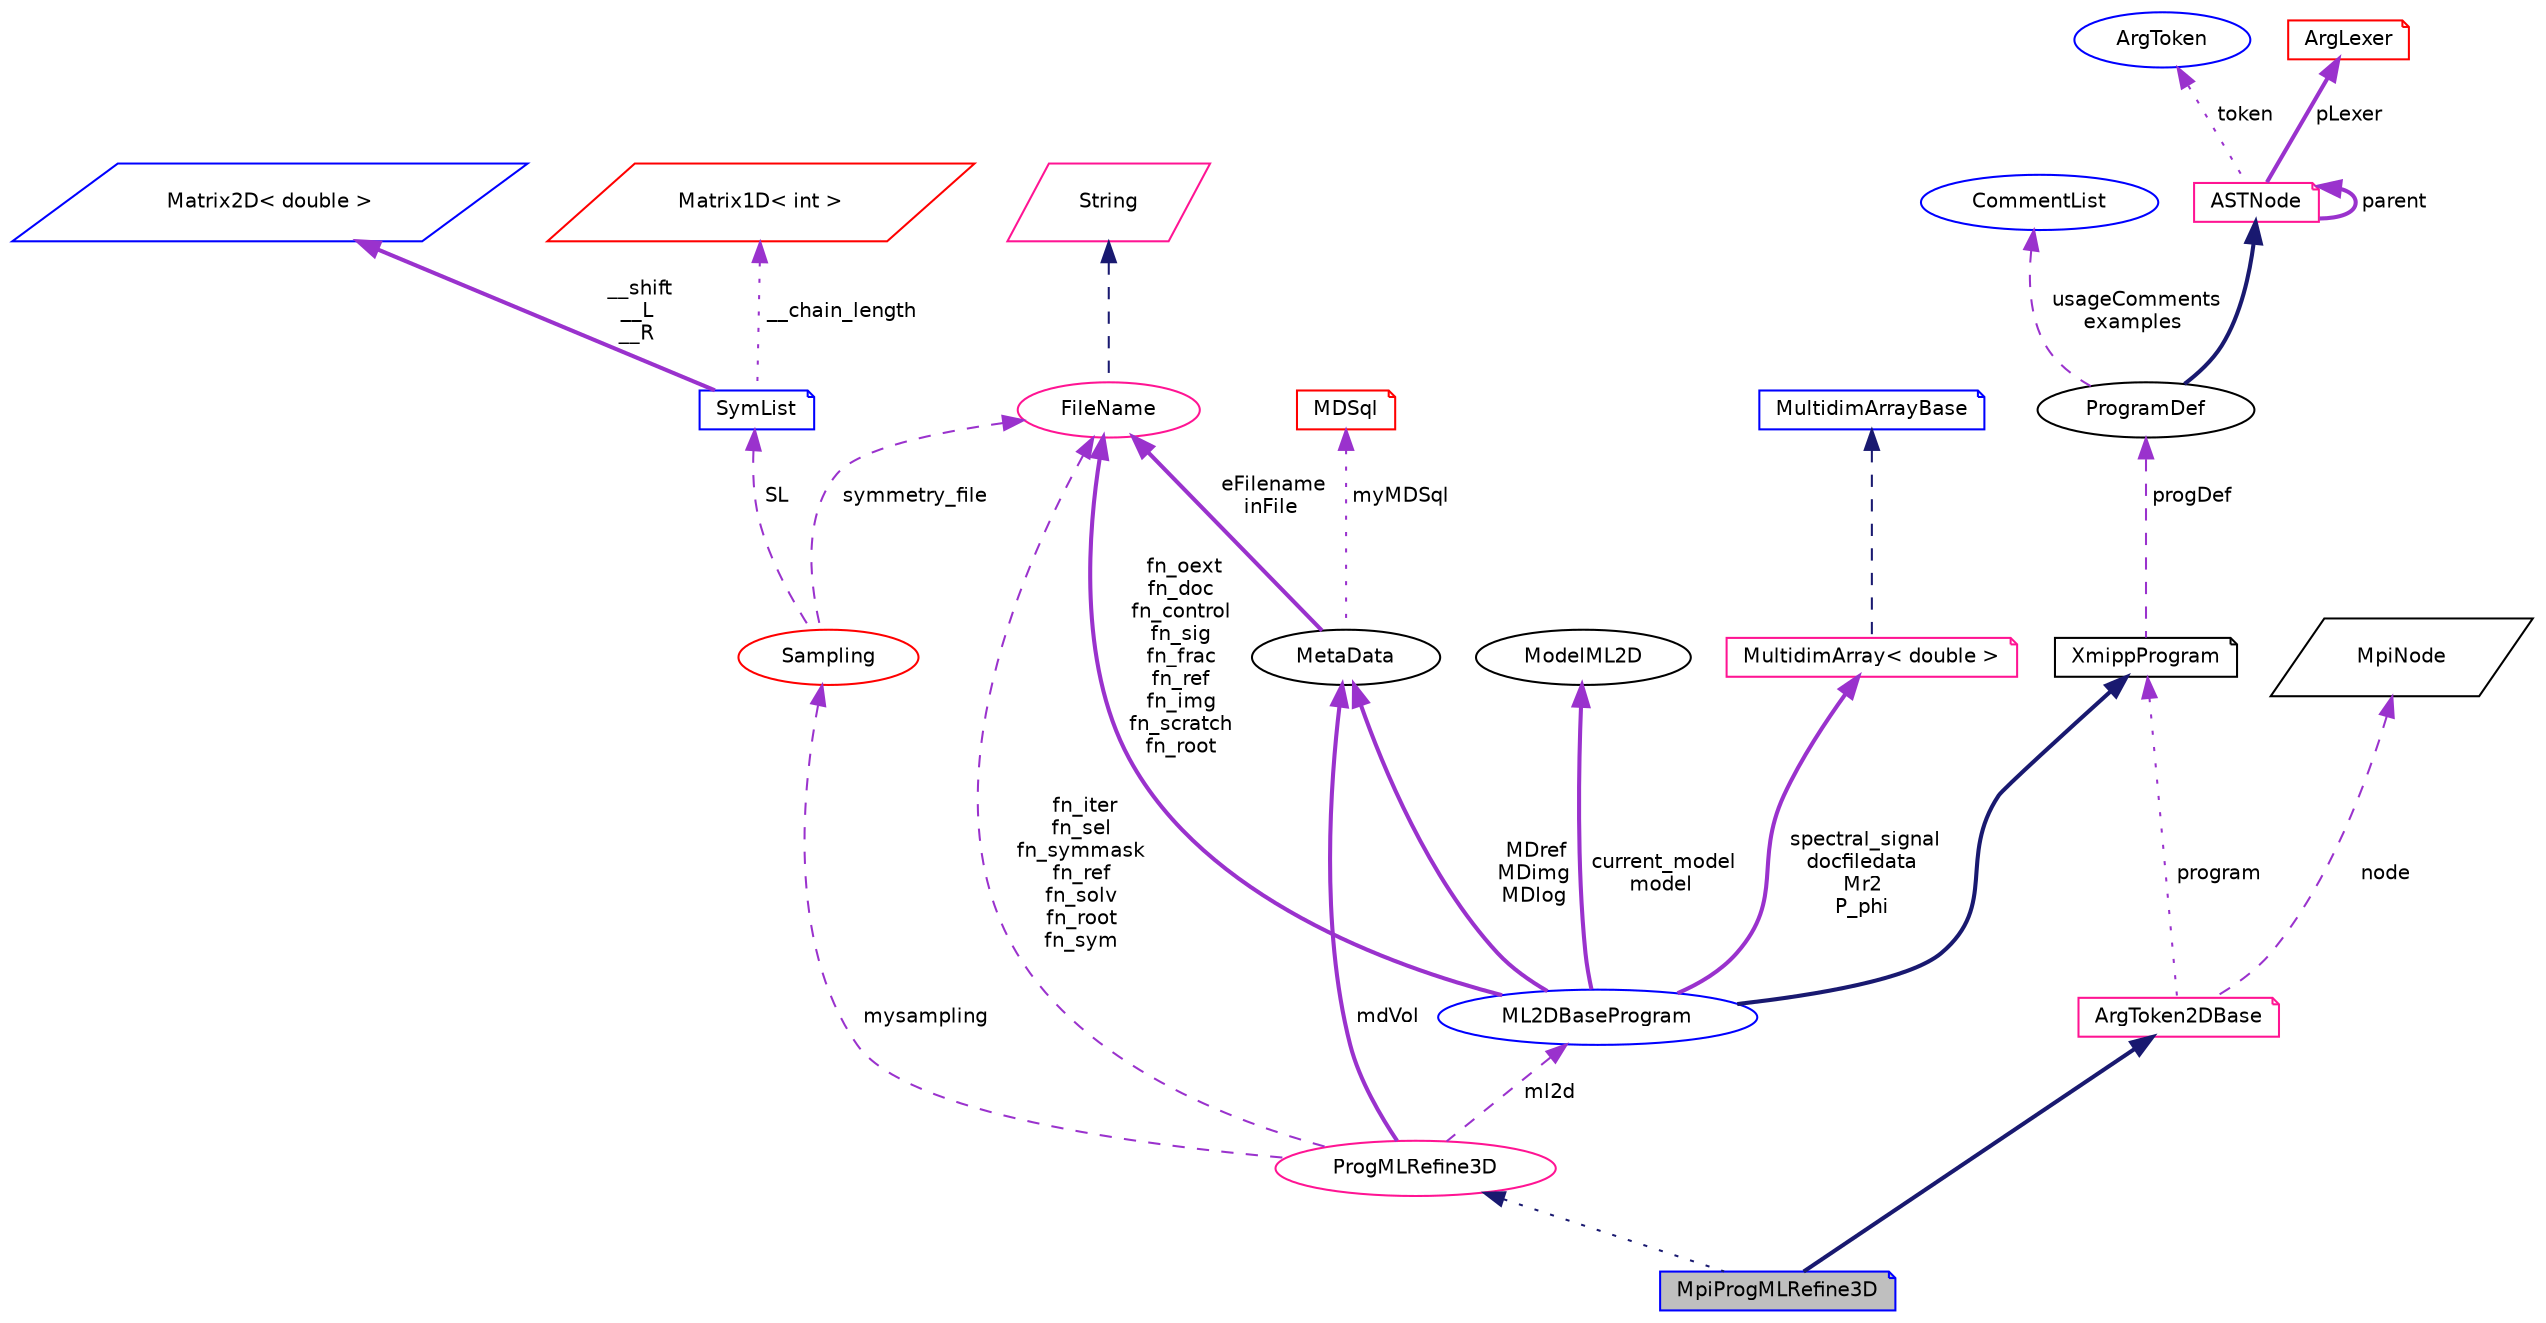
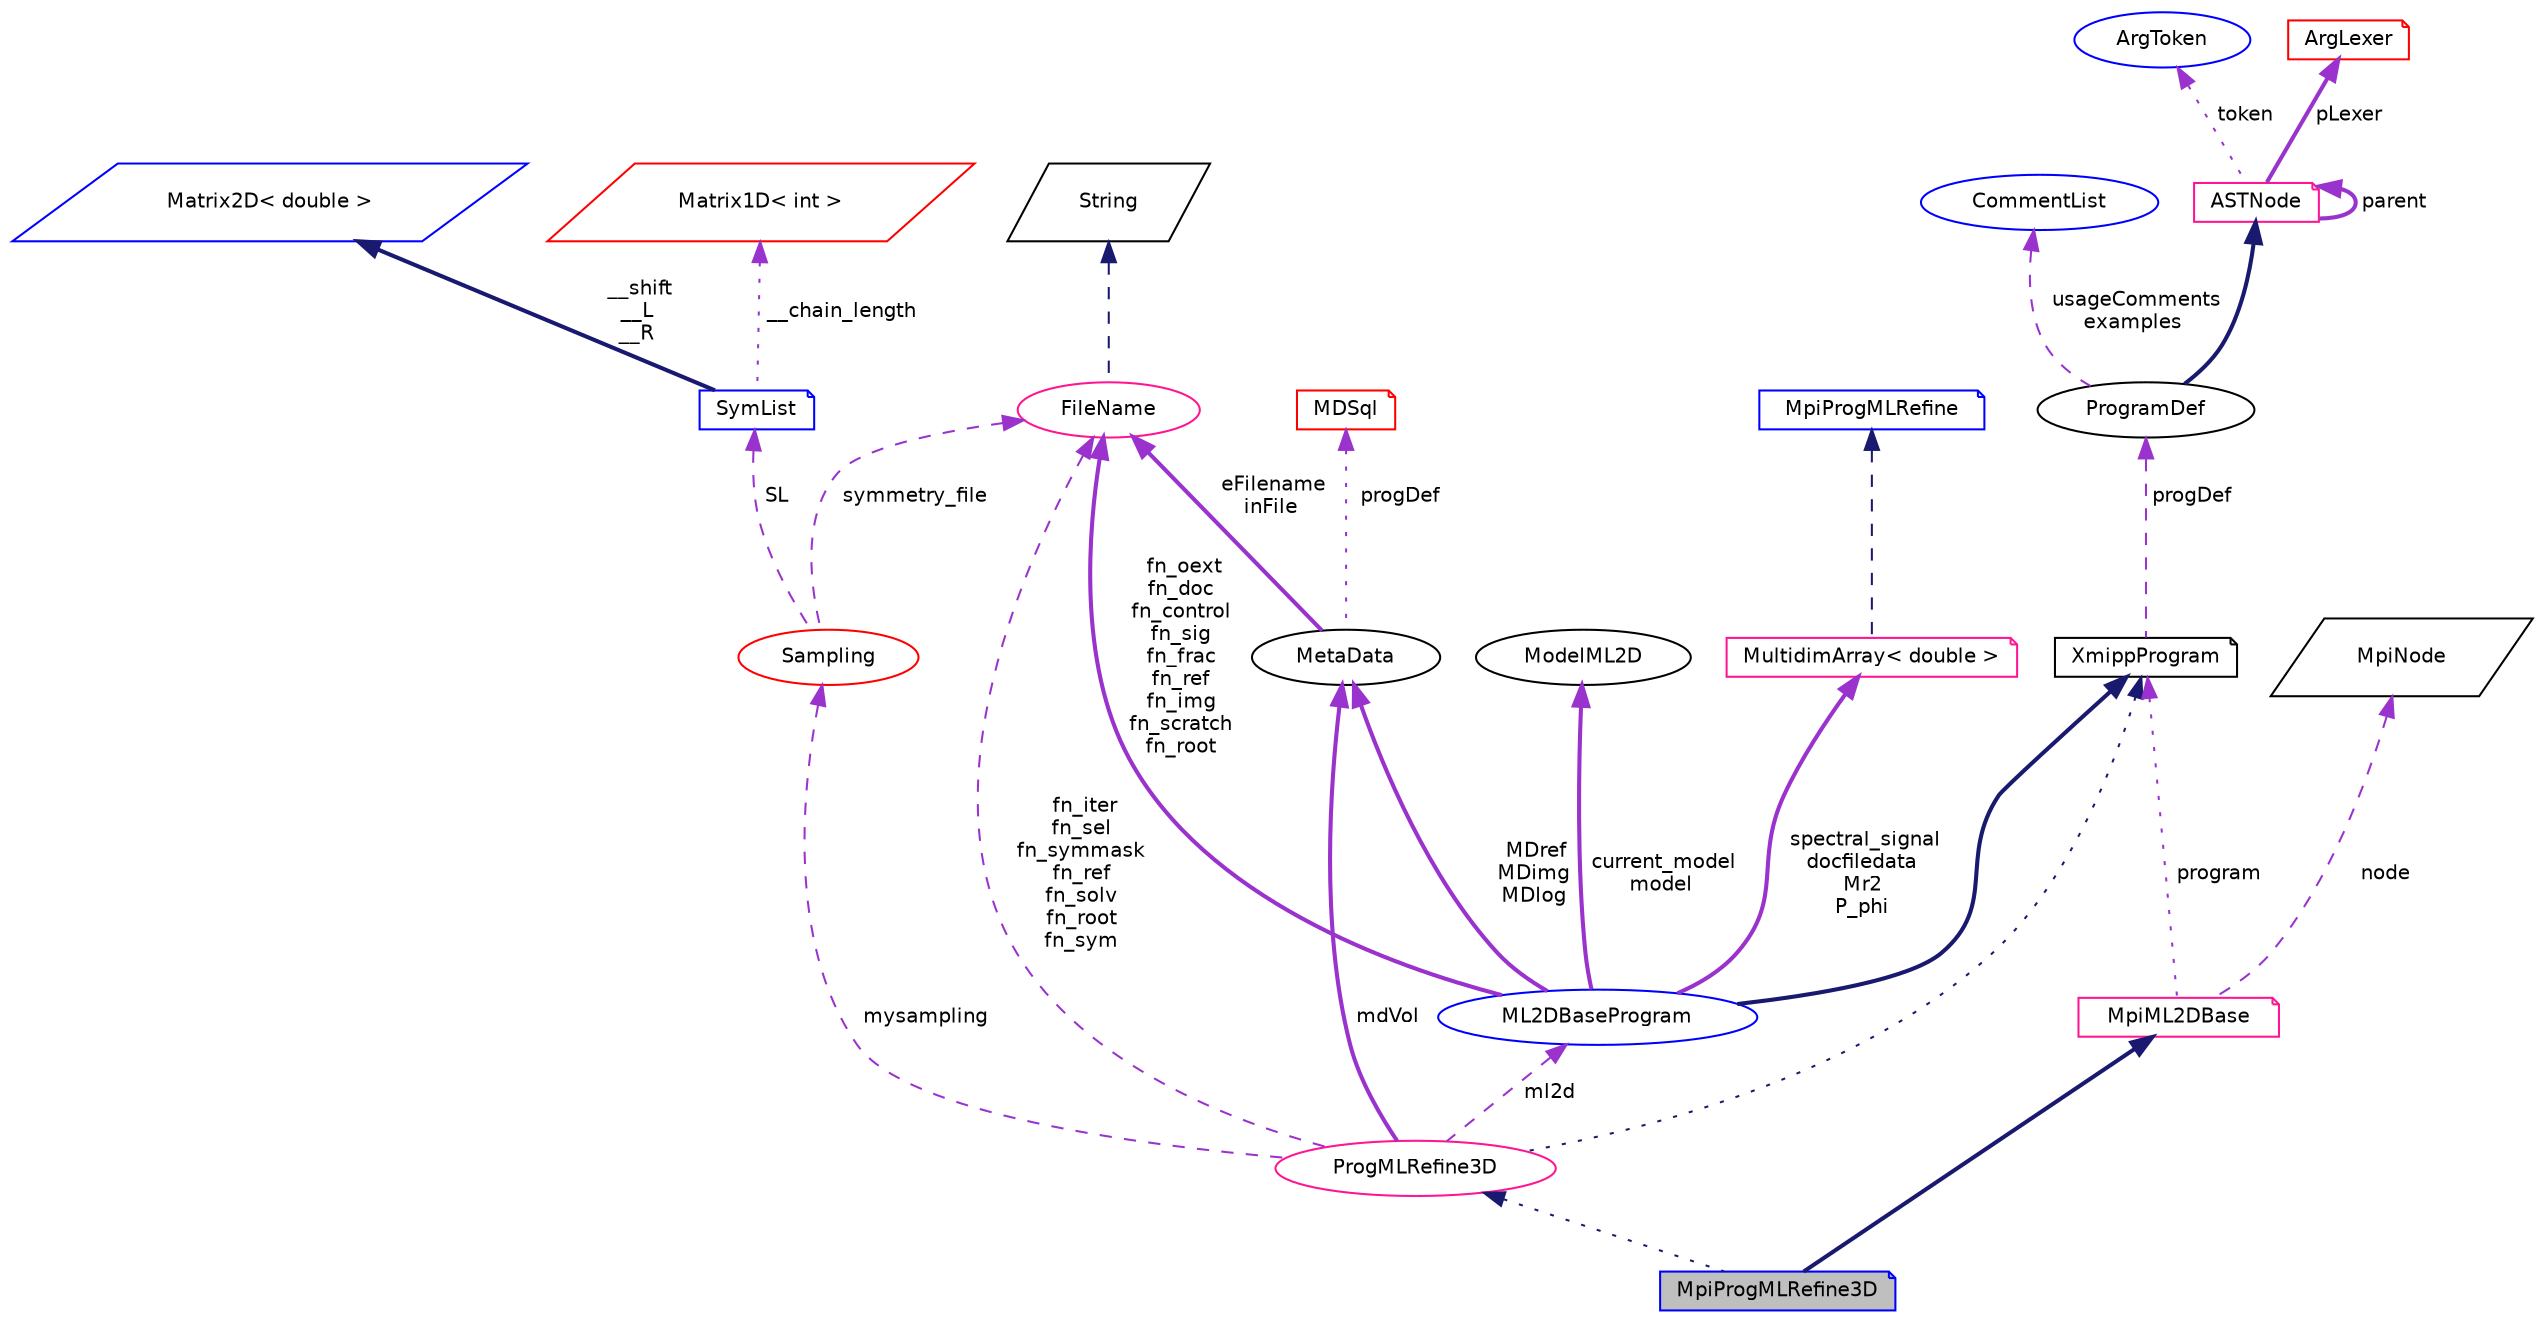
node "String": color deeppink -> black
edge "SymList" -> "Matrix2D< double >": color darkorchid3 -> midnightblue
node "MultidimArrayBase": label "MultidimArrayBase" -> "MpiProgMLRefine"
edge "MetaData" -> "MDSql": label " myMDSql" -> " progDef"
edge "ProgMLRefine3D" -> "XmippProgram": added
node "ArgToken2DBase": label "ArgToken2DBase" -> "MpiML2DBase"
